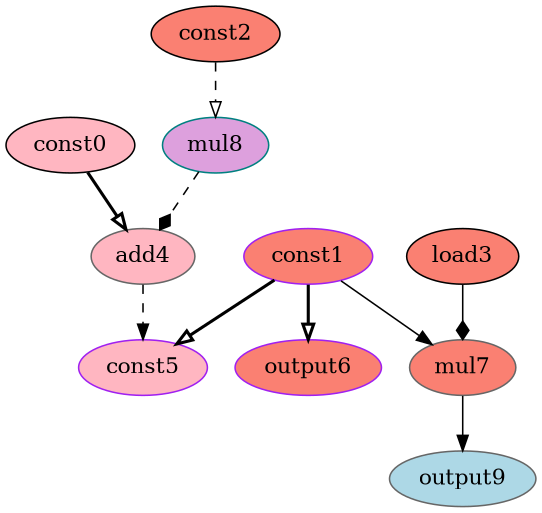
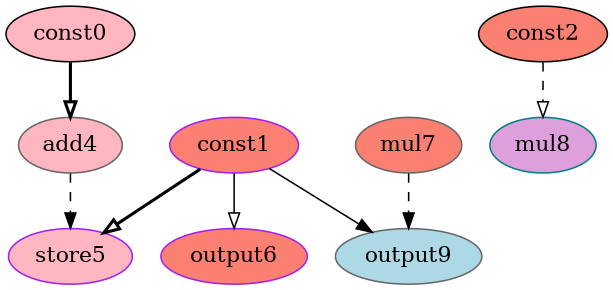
edge "mul8" -> "add4": removed
node "load3": removed
edge "const1" -> "output6": style bold -> solid
edge "const1" -> "mul7": now "const1" -> "output9"
node "const5": label "const5" -> "store5"
edge "mul7" -> "output9": style solid -> dashed
